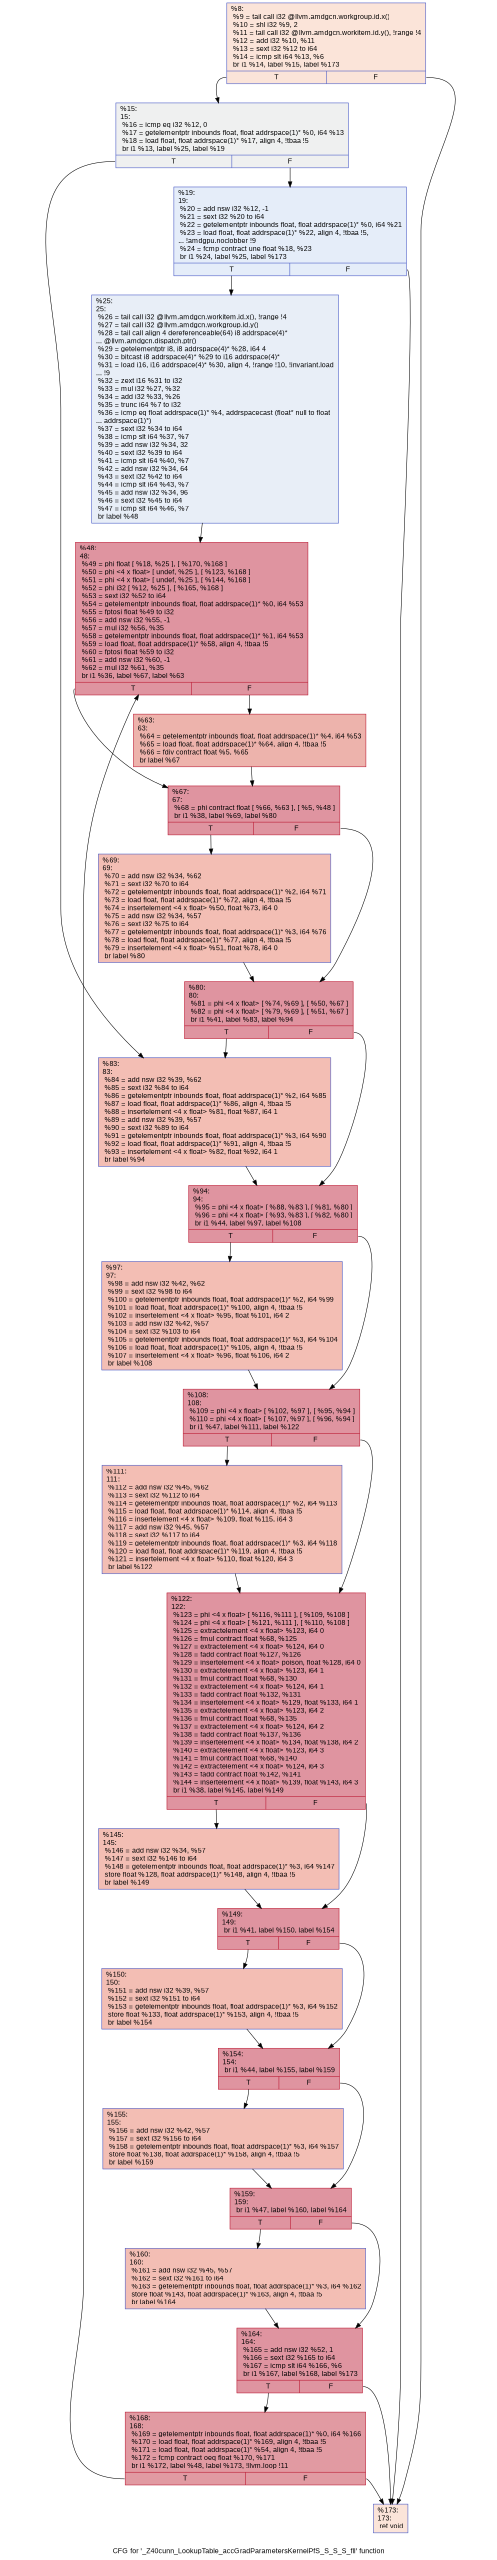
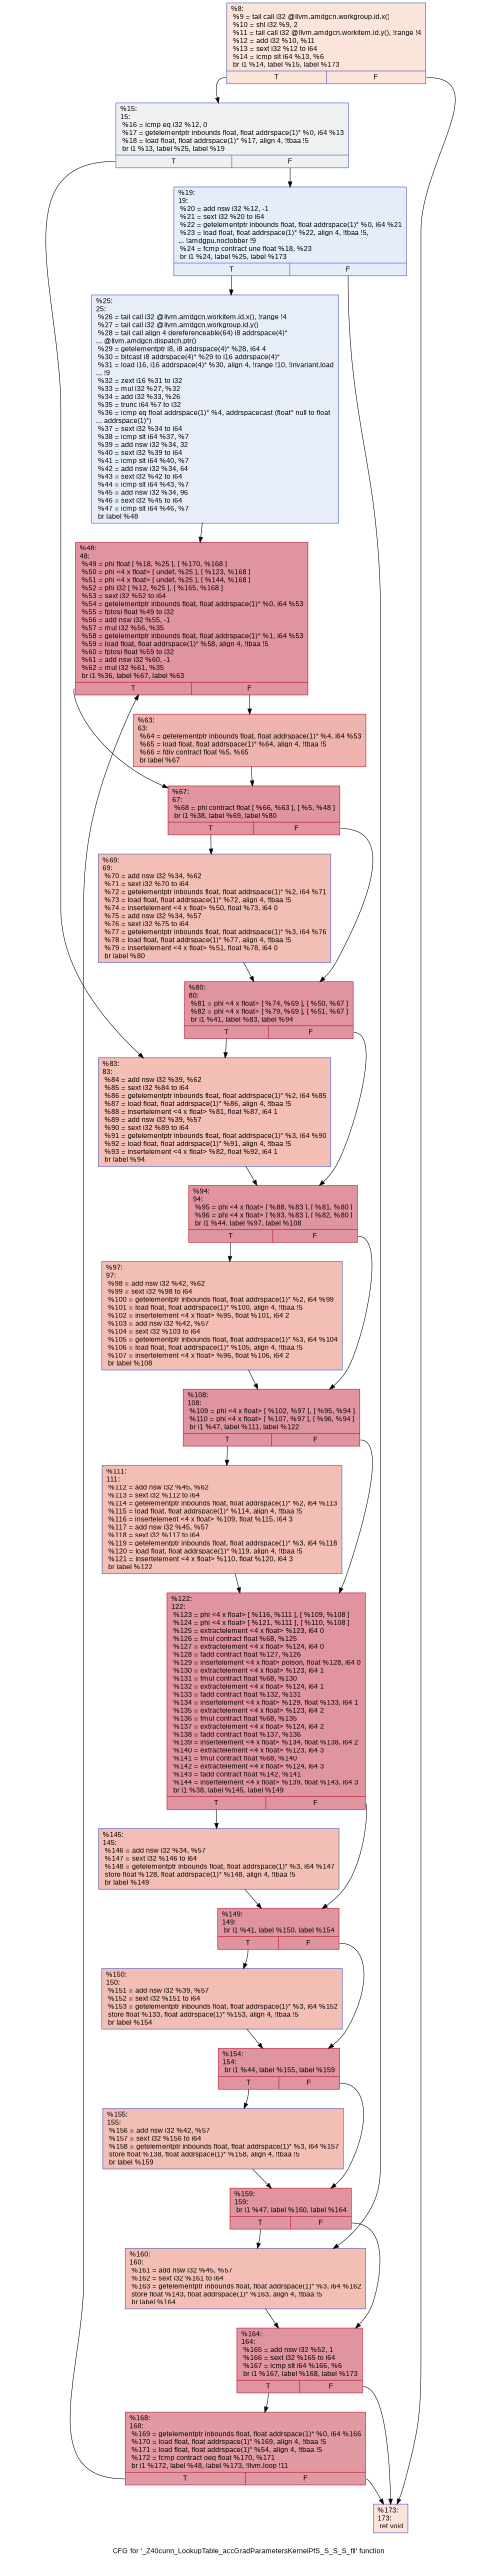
edge "%19:" -> "%173:": now "%19:" -> "%160:"
